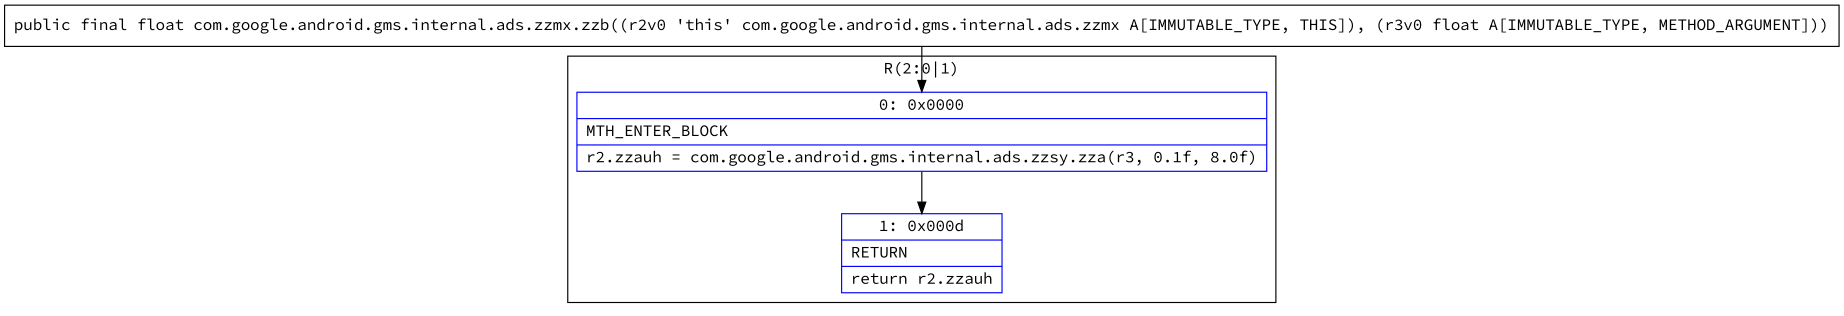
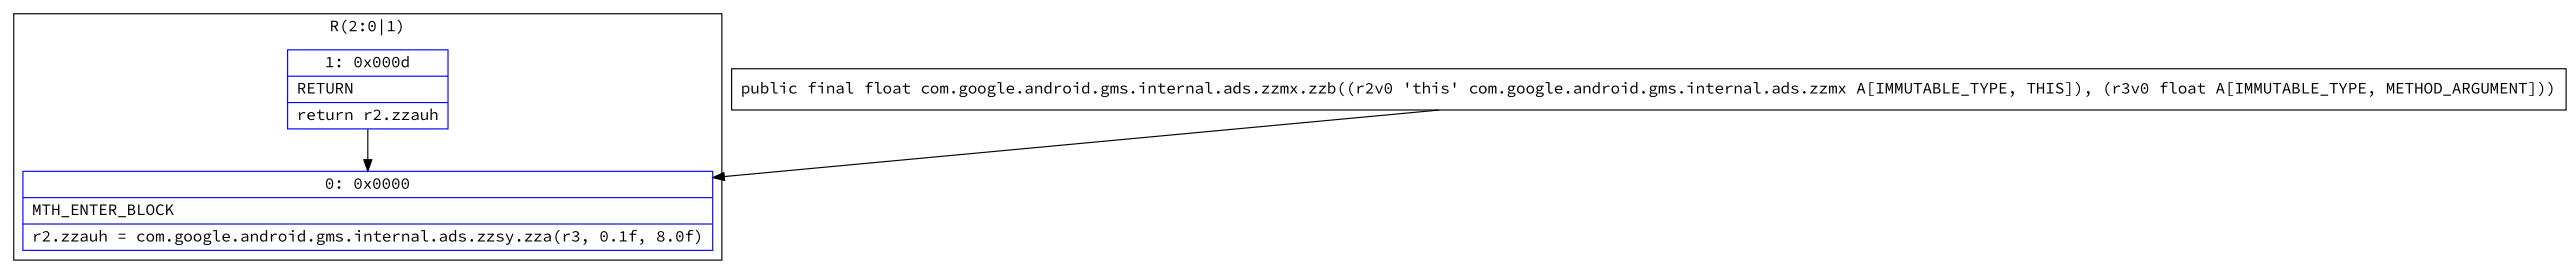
edge "0: 0x0000" -> "1: 0x000d": reversed
